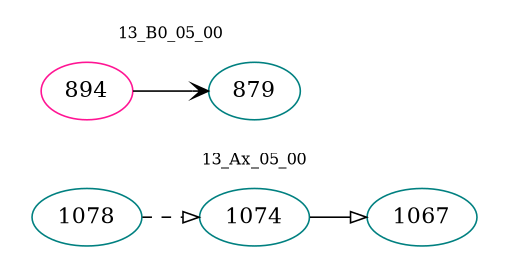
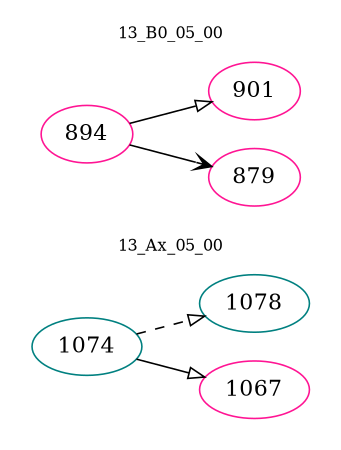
node "901": added
node "879": color teal -> deeppink
edge "1078" -> "1074": reversed
node "1067": color teal -> deeppink
